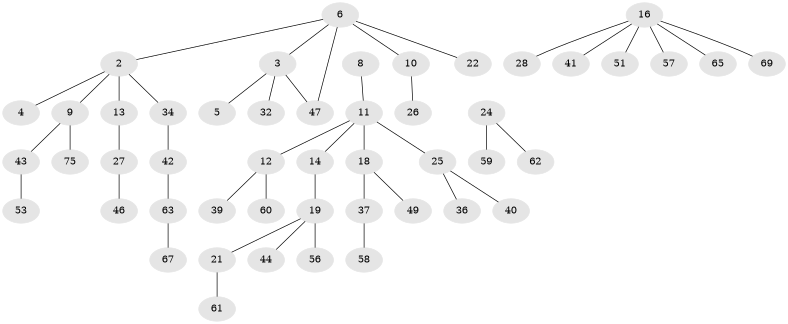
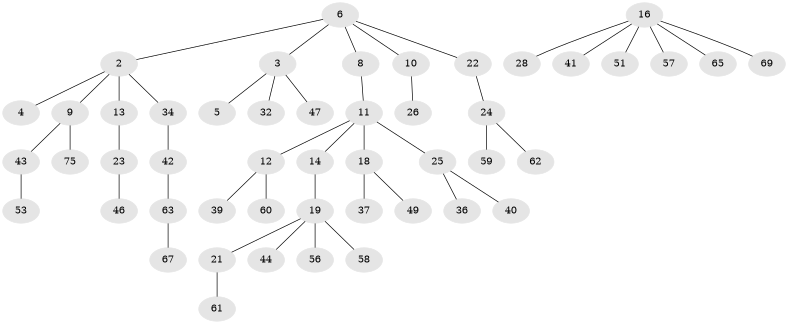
edge "6" -- "47": now "6" -- "8"
edge "22" -- "24": added
node "27": label "27" -> "23"
edge "37" -- "58": now "19" -- "58"
